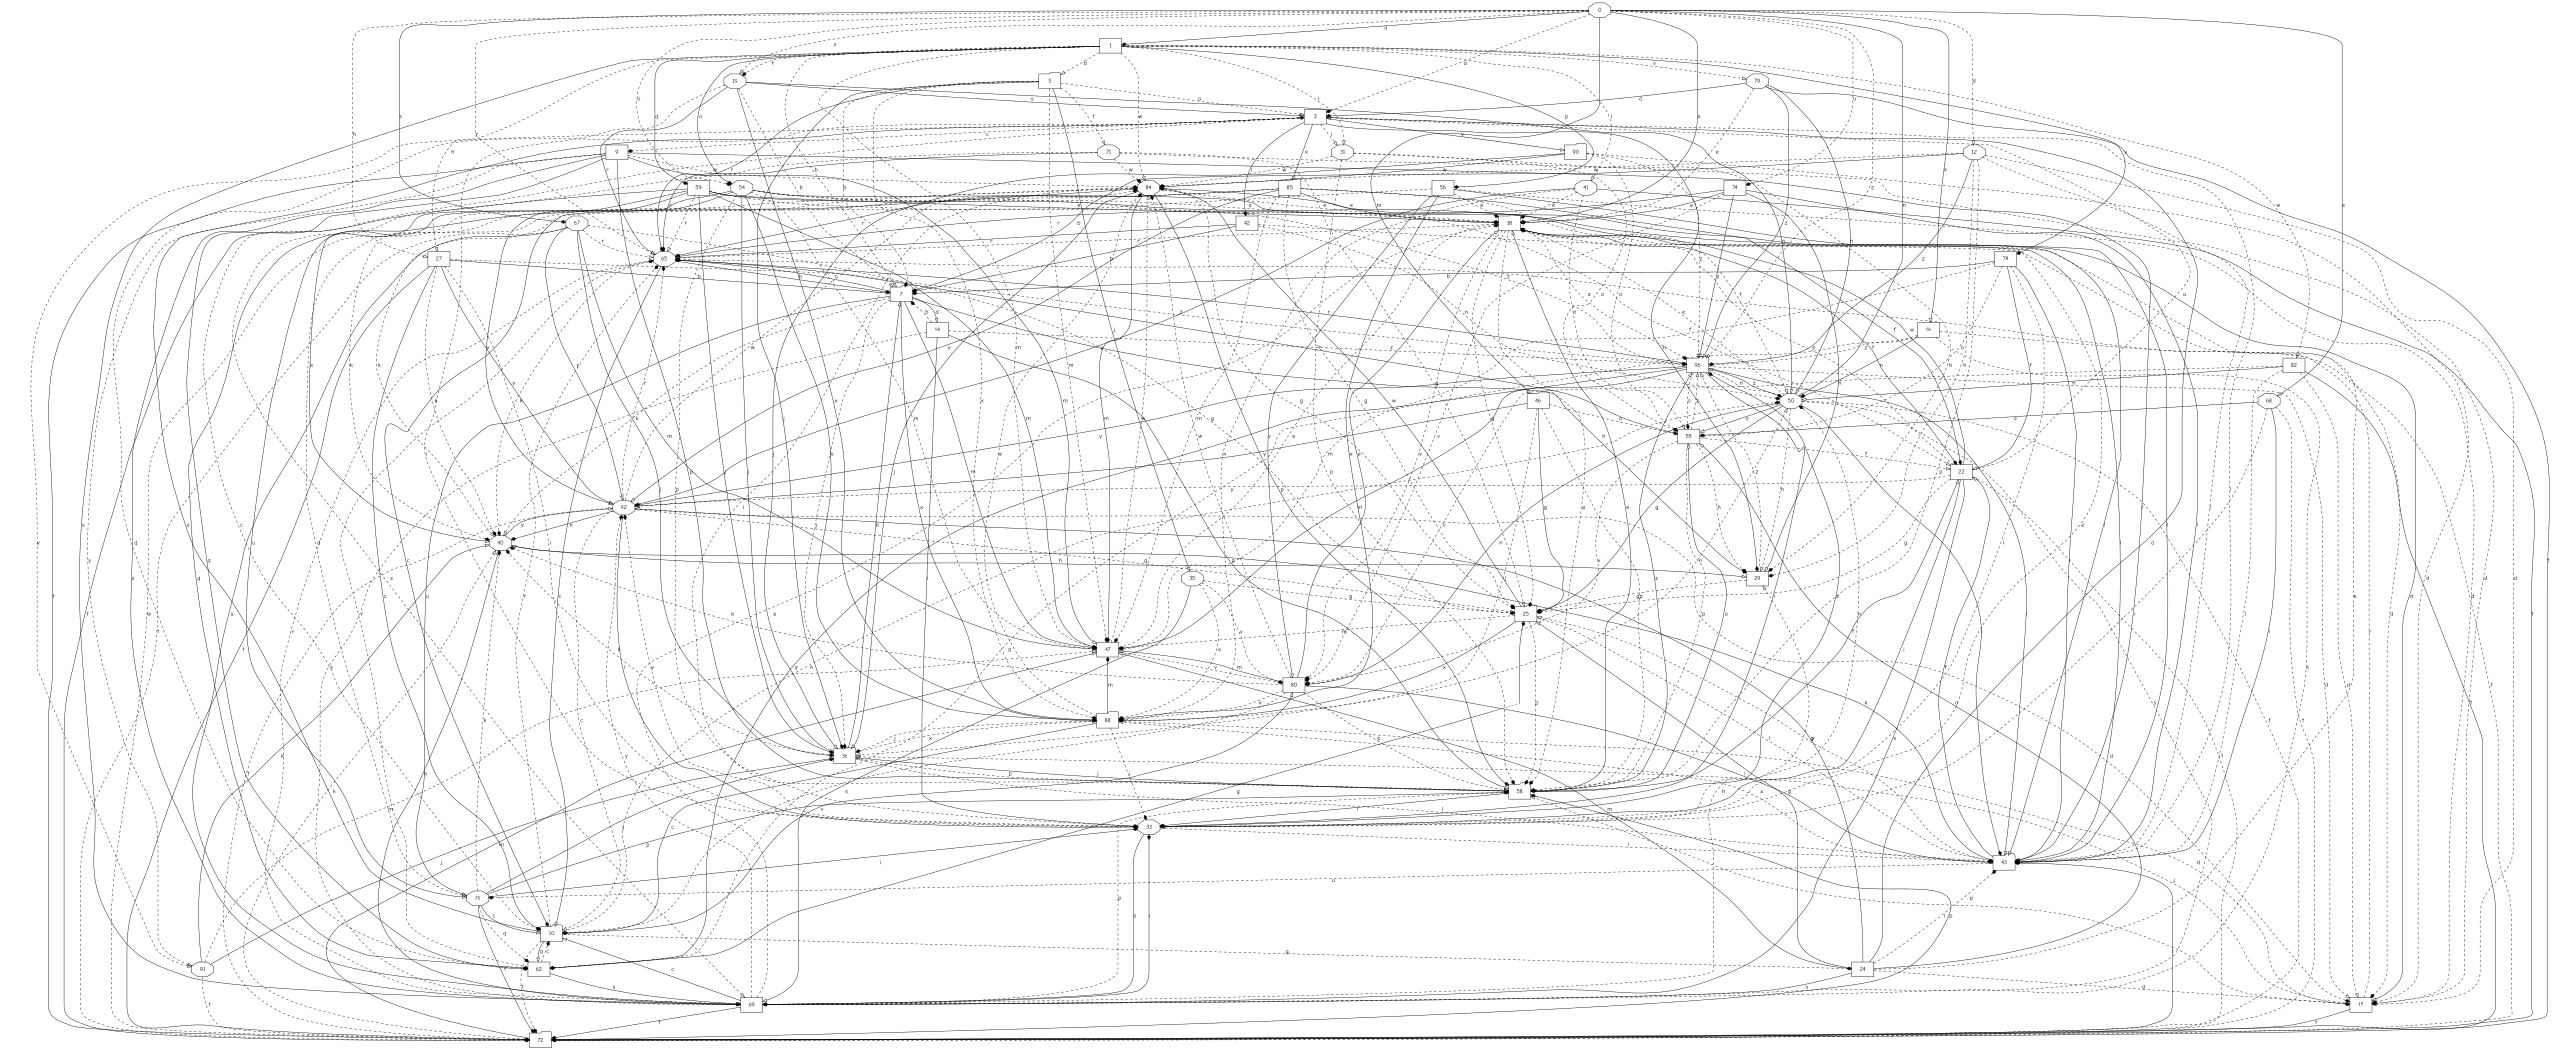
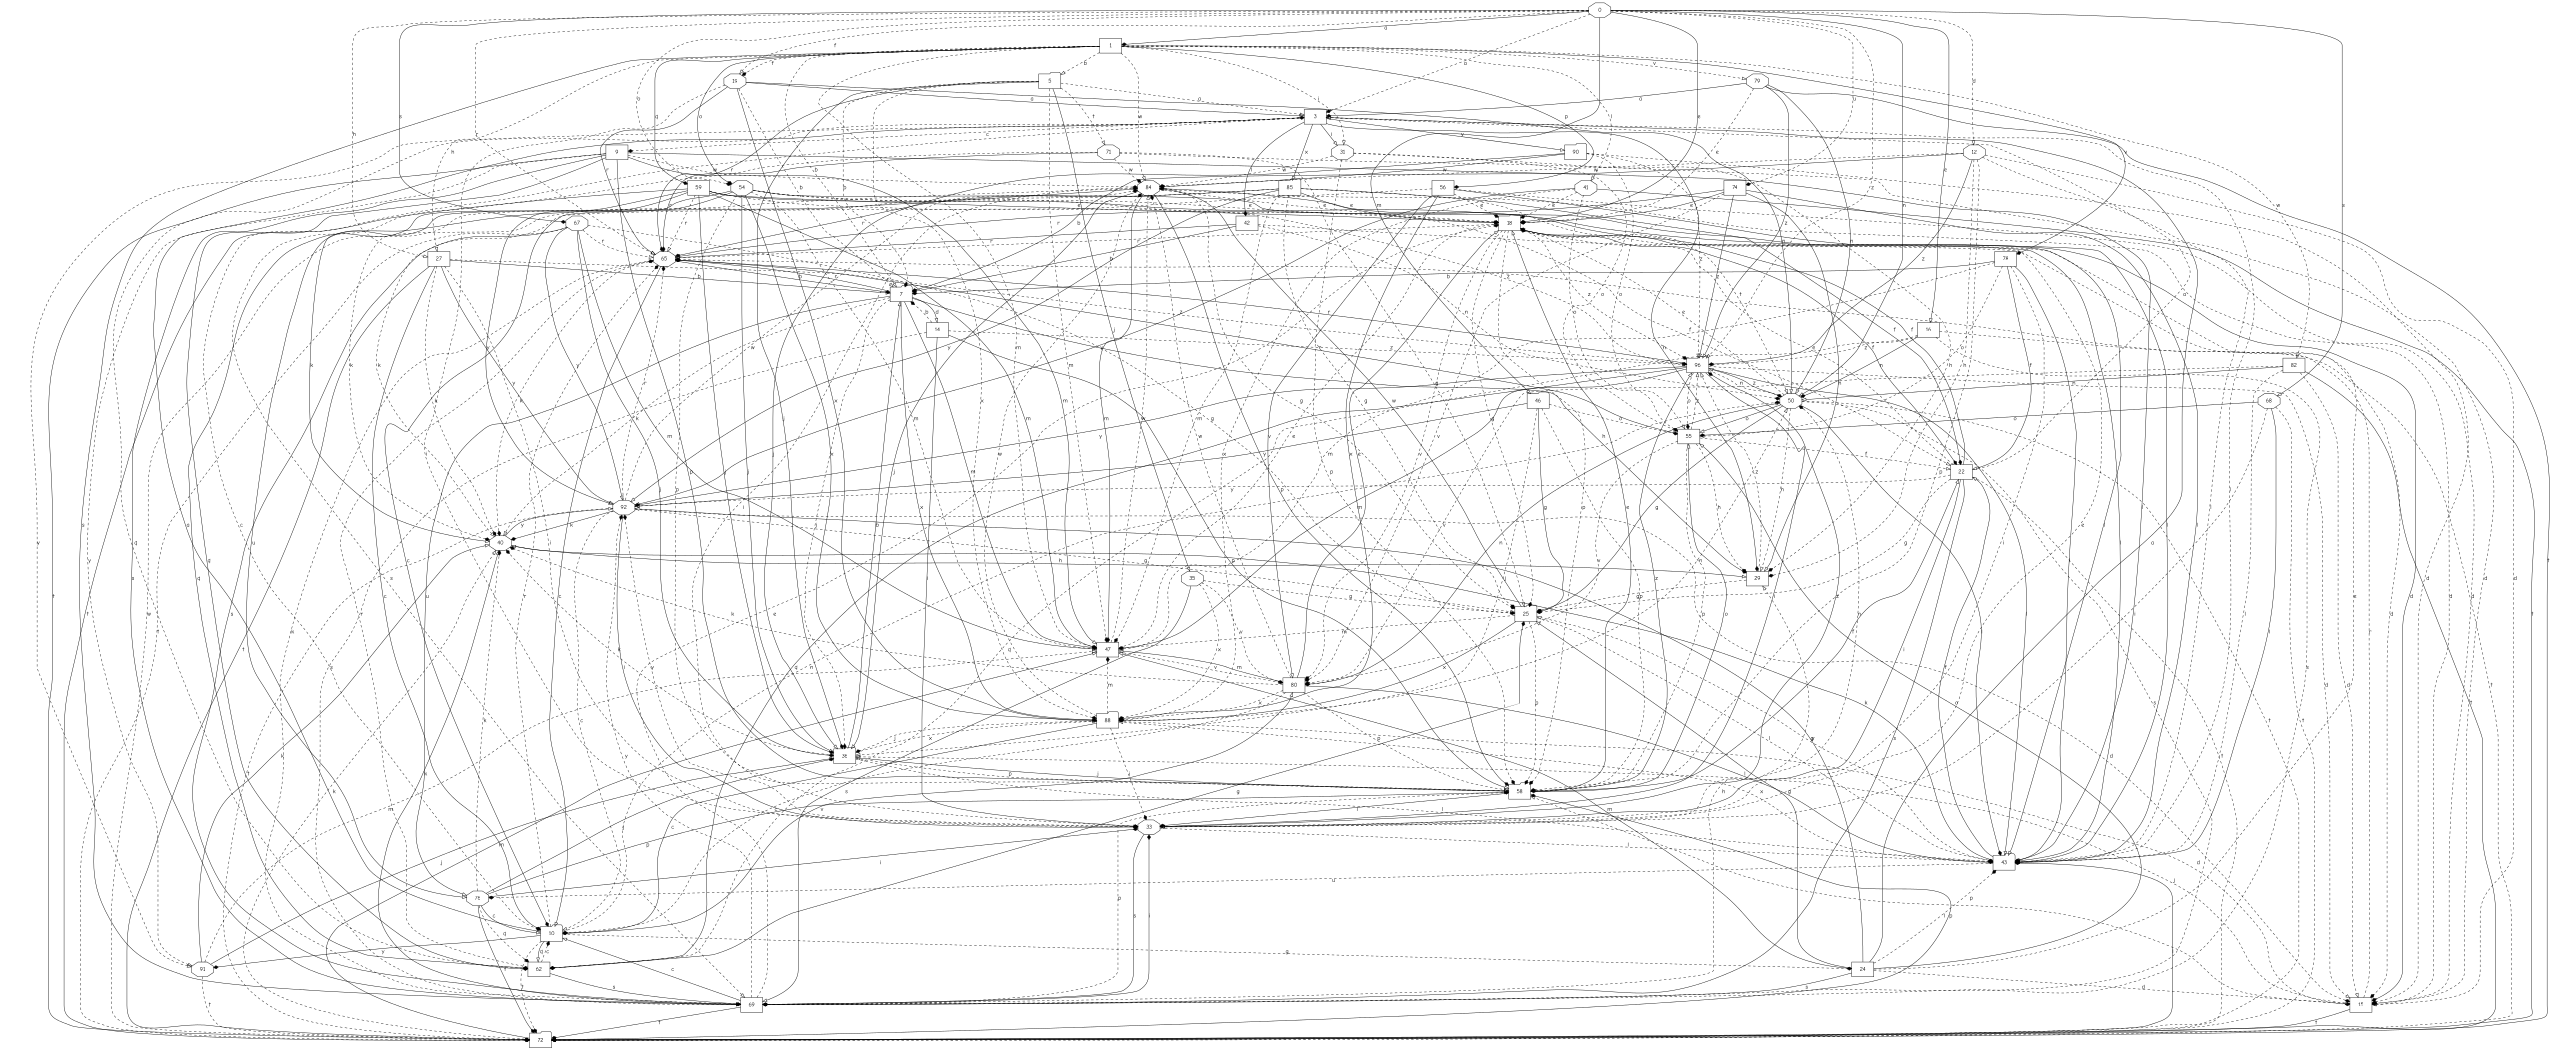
edge "3" -> "31": style dashed -> solid
edge "84" -> "76": now "84" -> "15"
edge "54" -> "15": arrowhead onormal -> diamond
edge "22" -> "84": label "w" -> "f"
edge "69" -> "65": label "r" -> "k"
edge "88" -> "47": style solid -> dashed
edge "10" -> "91": added, label "y"
